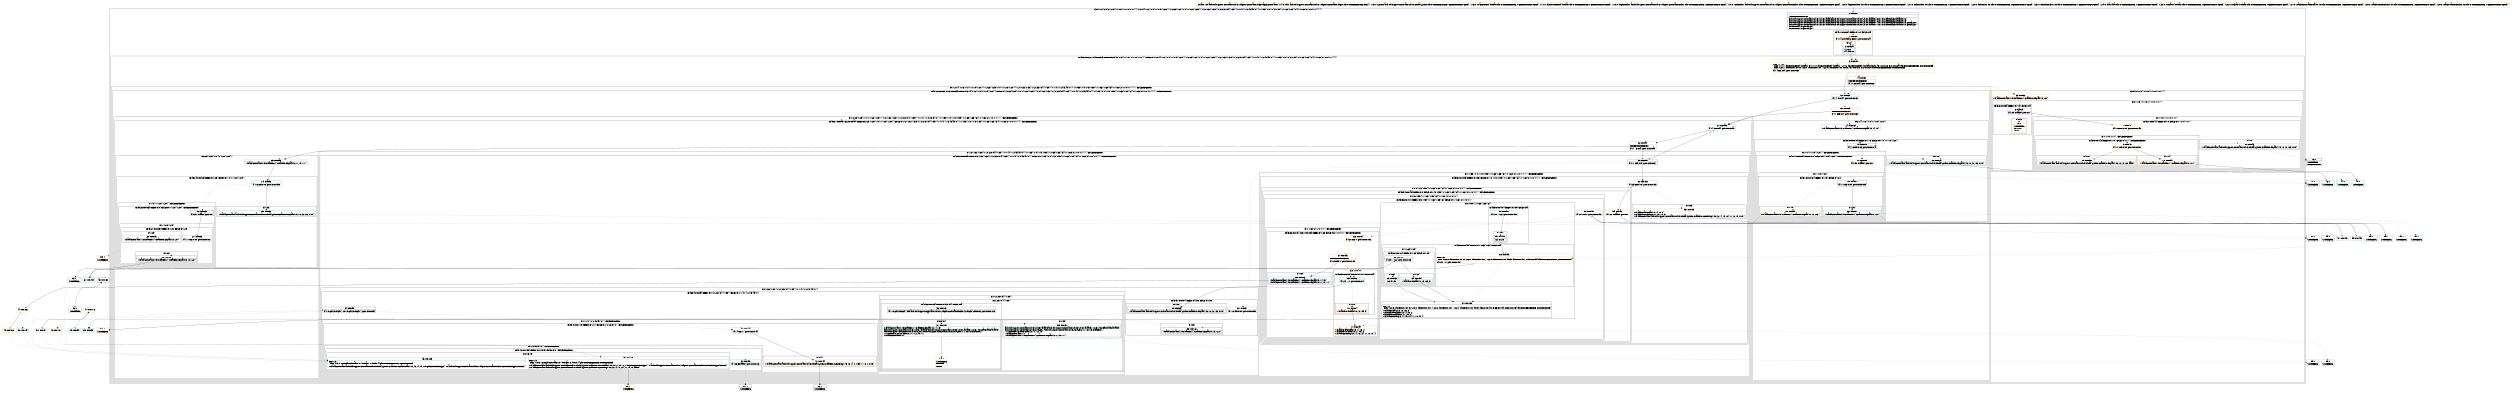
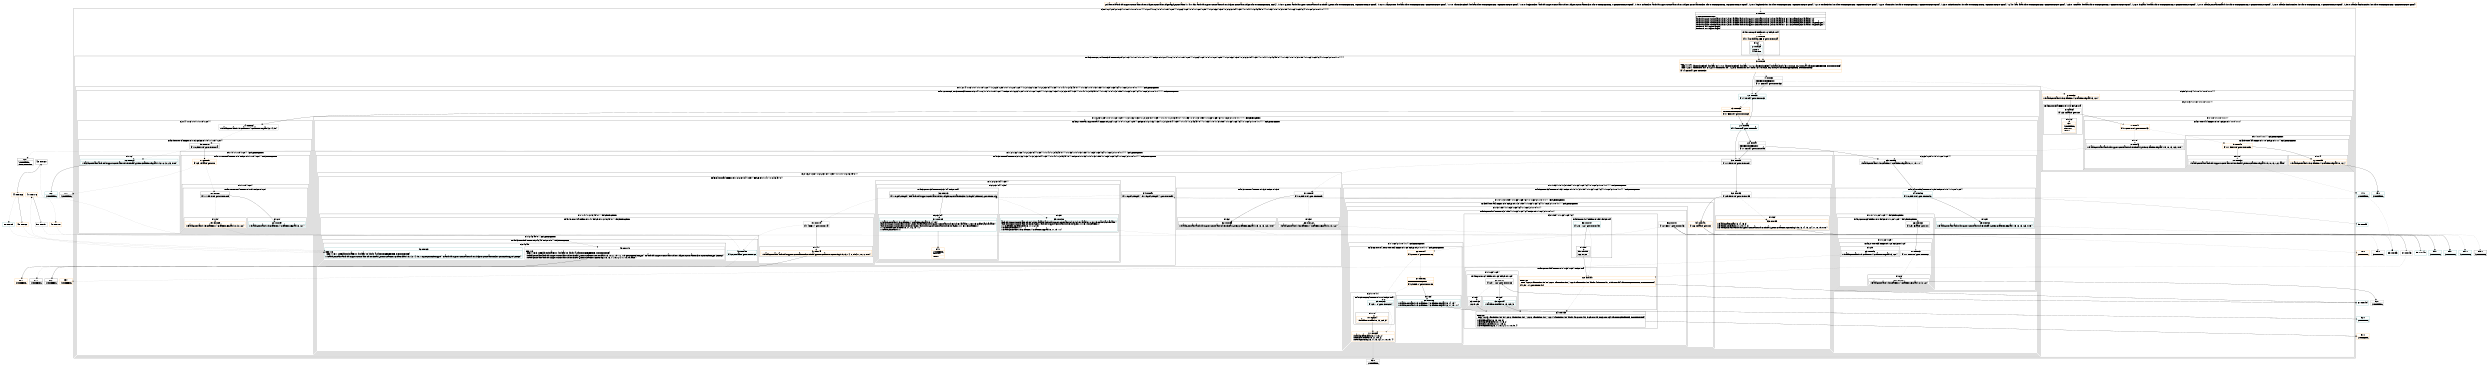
node "79: ?": removed
edge "69: 0x0202" -> "32: 0x00e9": now "31: 0x00e7" -> "32: 0x00e9"
